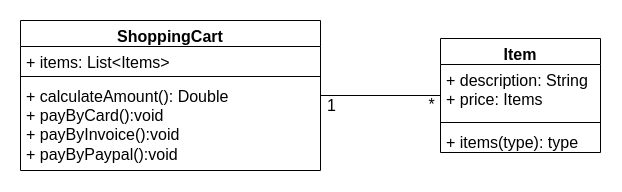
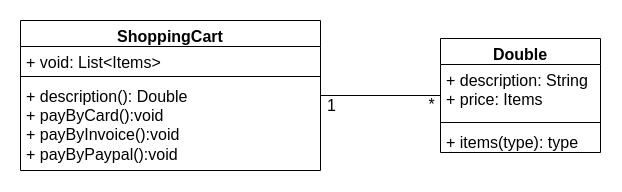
node "Item": label "Item" -> "Double"
node "+ items: List<Items>": label "+ items: List<Items>" -> "+ void: List<Items>"
node "+ calculateAmount(): Double + payByCard():void + payByInvoice():void + payByPaypal():void": label "+ calculateAmount(): Double + payByCard():void + payByInvoice():void + payByPaypal():void" -> "+ description(): Double + payByCard():void + payByInvoice():void + payByPaypal():void"
